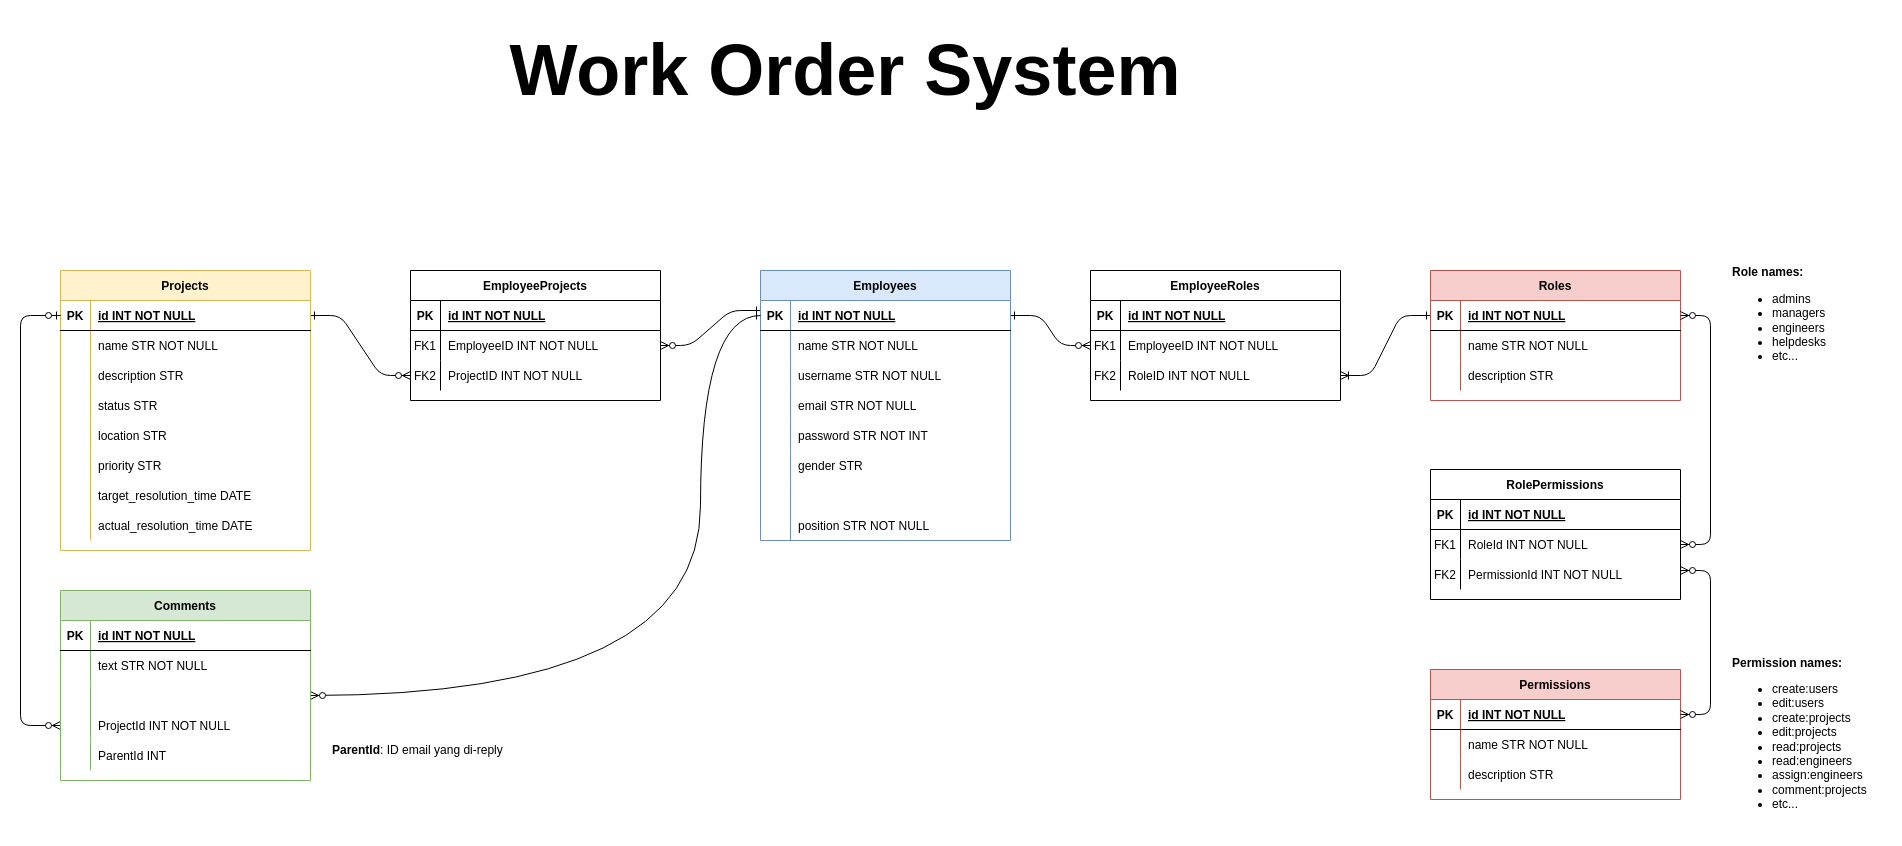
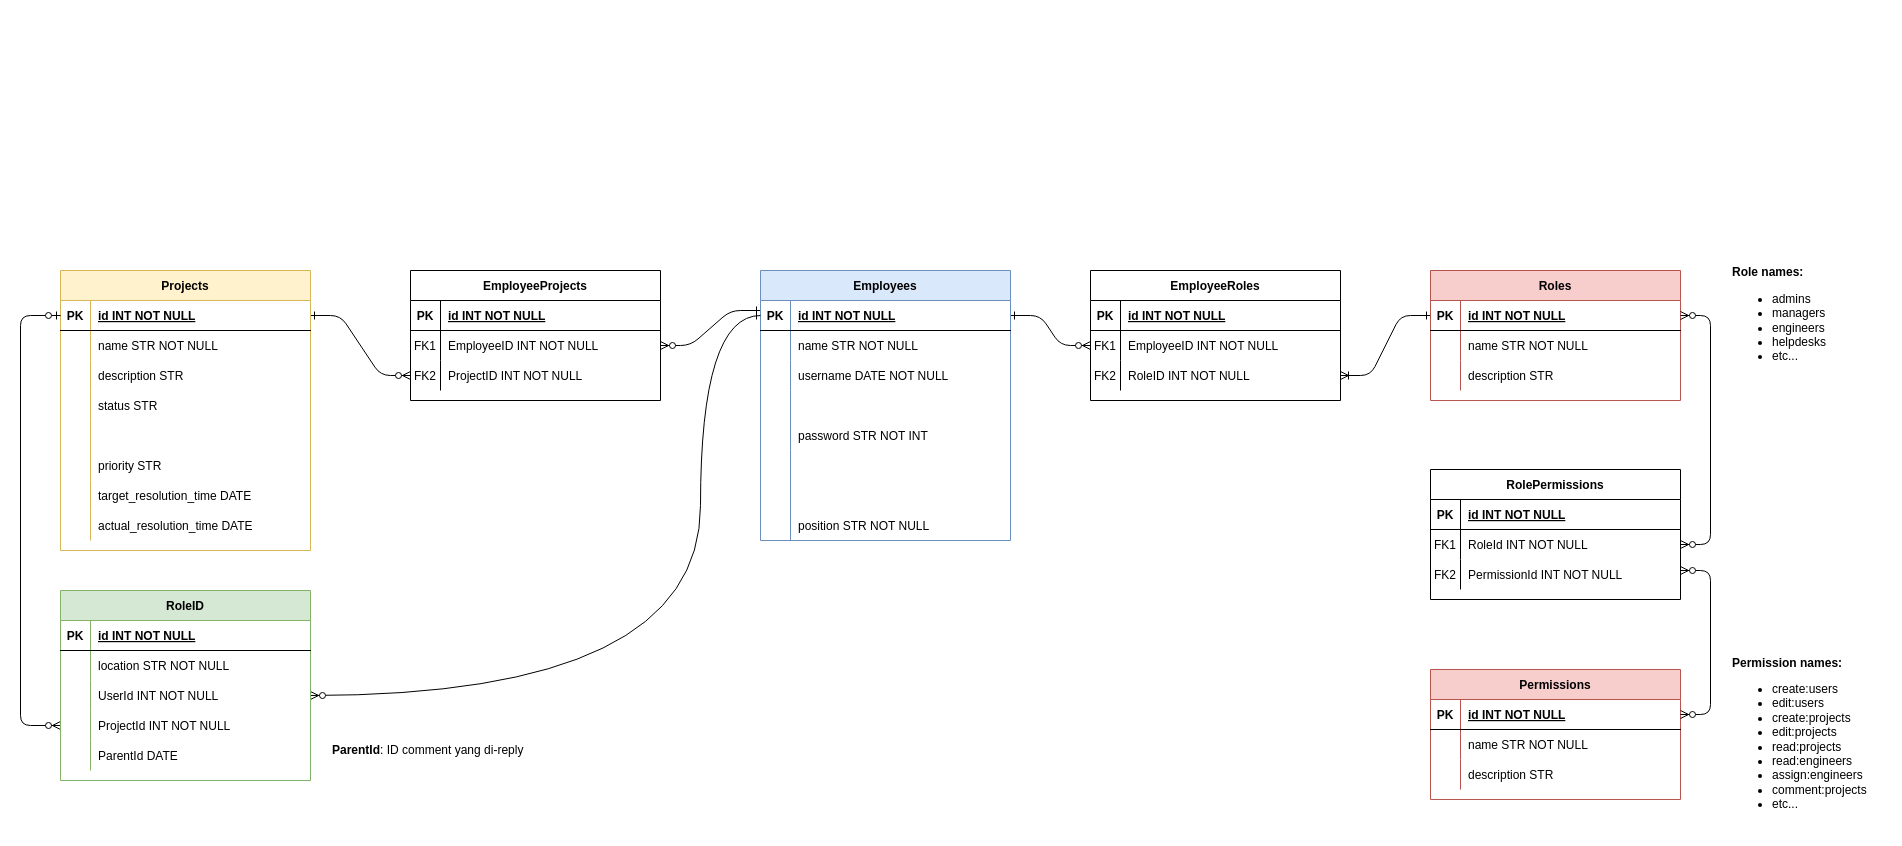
node "Work Order System": removed
node "username STR NOT NULL": label "username STR NOT NULL" -> "username DATE NOT NULL"
node "email STR NOT NULL": removed
node "location STR": removed
node "gender STR": removed
node "Comments": label "Comments" -> "RoleID"
node "text STR NOT NULL": label "text STR NOT NULL" -> "location STR NOT NULL"
node "UserId INT NOT NULL": added
node "ParentId: ID email yang di-reply": label "ParentId: ID email yang di-reply" -> "ParentId: ID comment yang di-reply"
node "ParentId INT": label "ParentId INT" -> "ParentId DATE"
